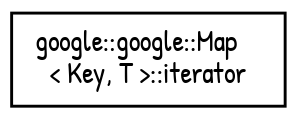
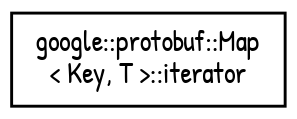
node "google::google::Map < Key, T >::iterator": label "google::google::Map < Key, T >::iterator" -> "google::protobuf::Map < Key, T >::iterator"
